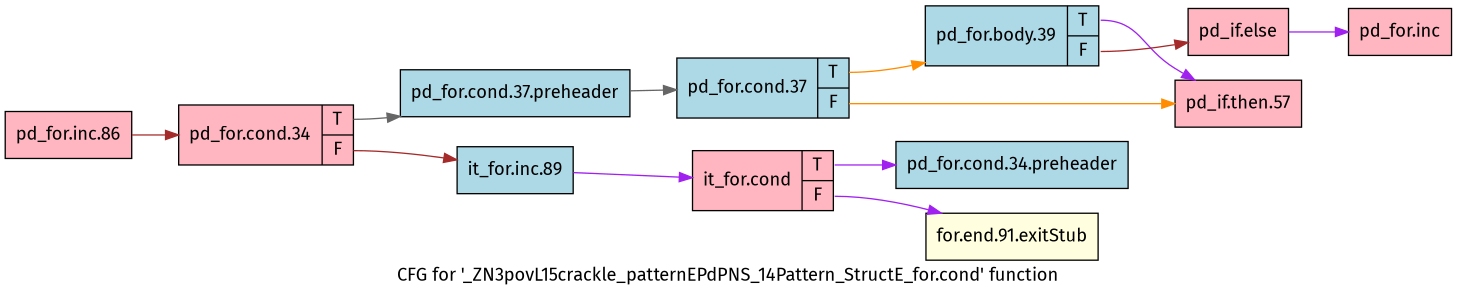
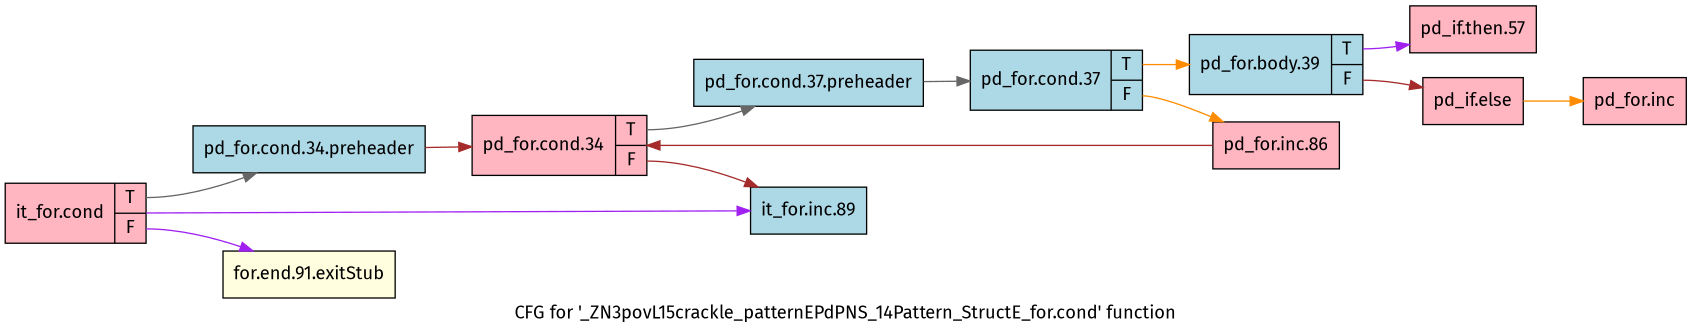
edge "pd_if.else" -> "pd_for.inc": color purple -> darkorange
edge "pd_for.cond.37" -> "pd_if.then.57": now "pd_for.cond.37" -> "pd_for.inc.86"
edge "pd_for.cond.34.preheader" -> "pd_for.cond.34": added
edge "it_for.cond" -> "pd_for.cond.34.preheader": color purple -> gray40
edge "it_for.inc.89" -> "it_for.cond": reversed
